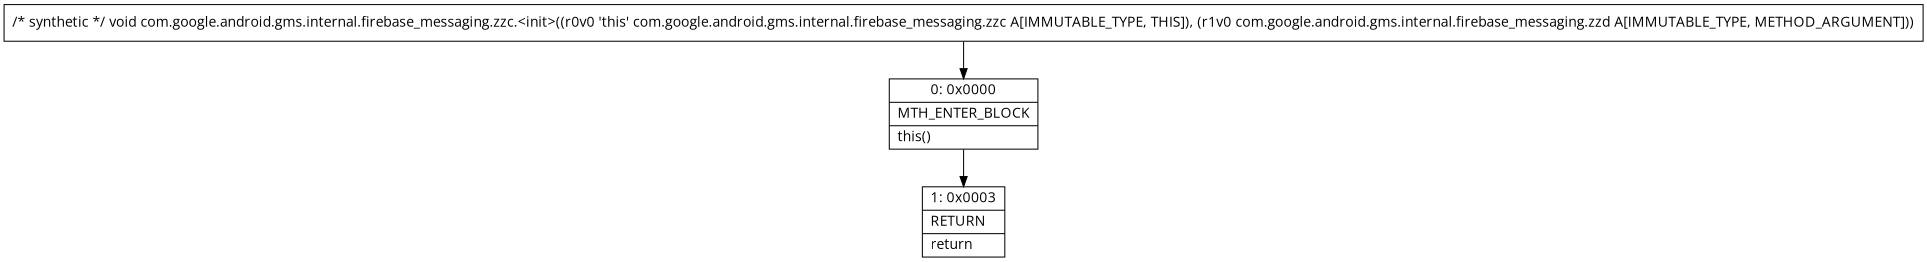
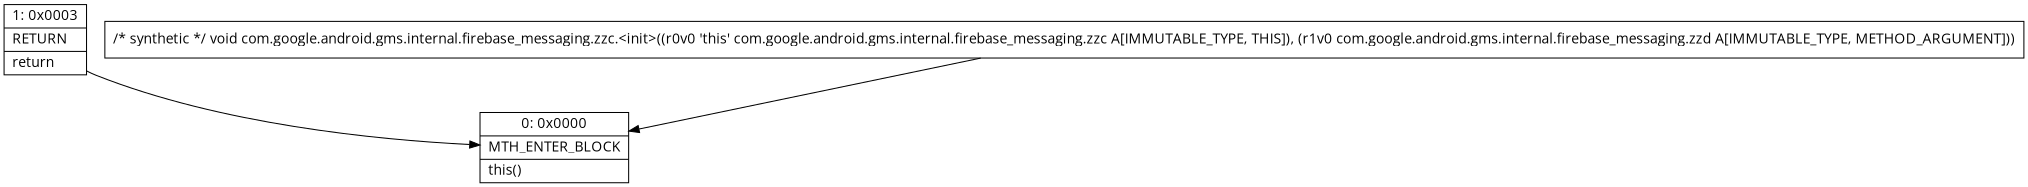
edge "0: 0x0000" -> "1: 0x0003": reversed
